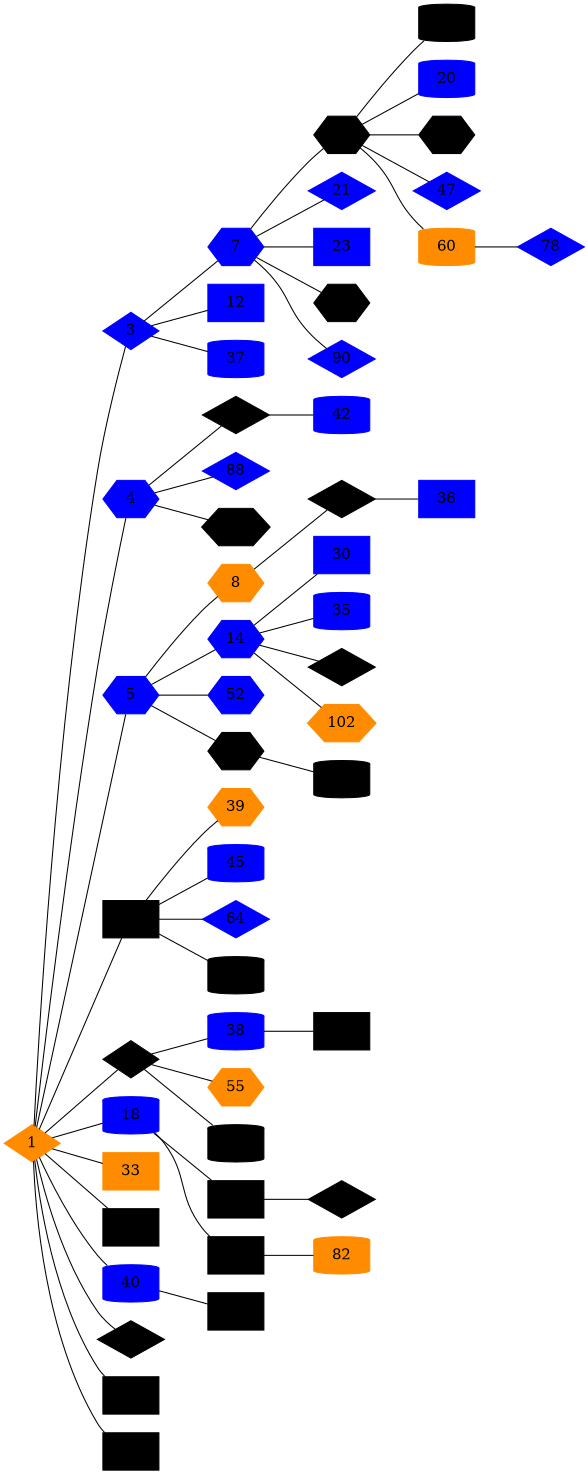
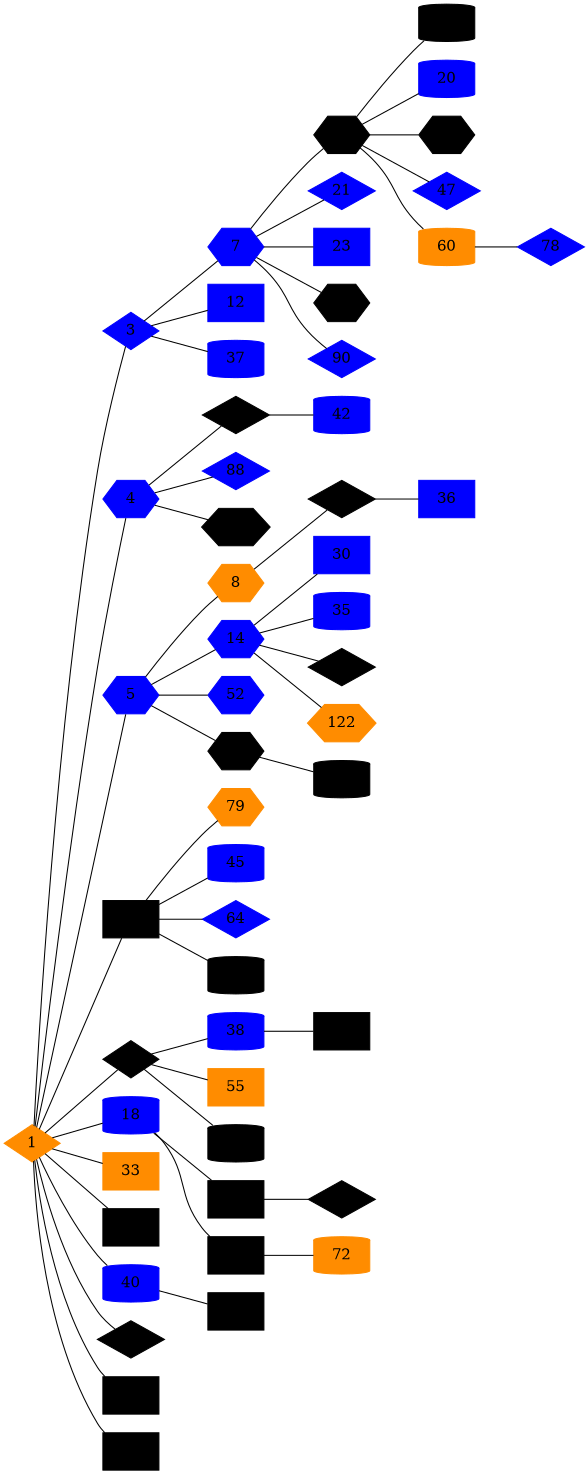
node "102": label "102" -> "122"
node "39": label "39" -> "79"
node "55": shape hexagon -> box
node "82": label "82" -> "72"
